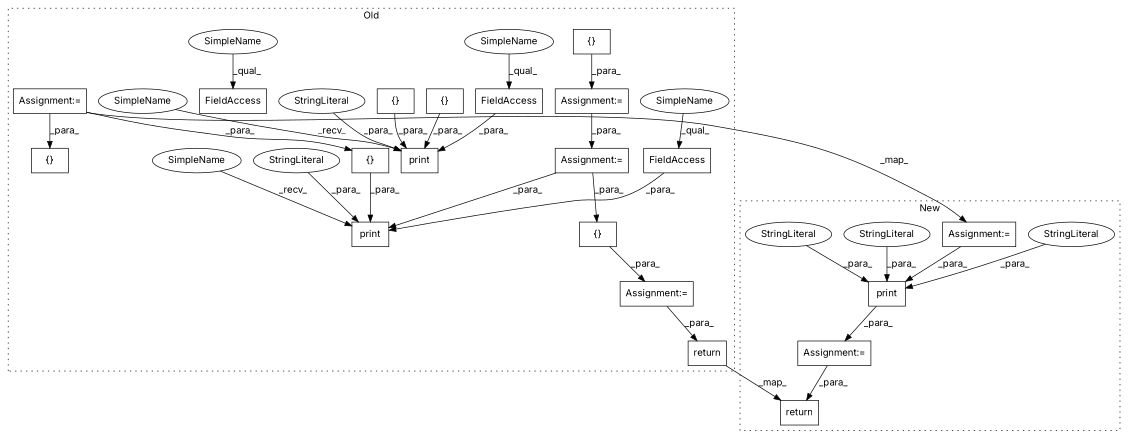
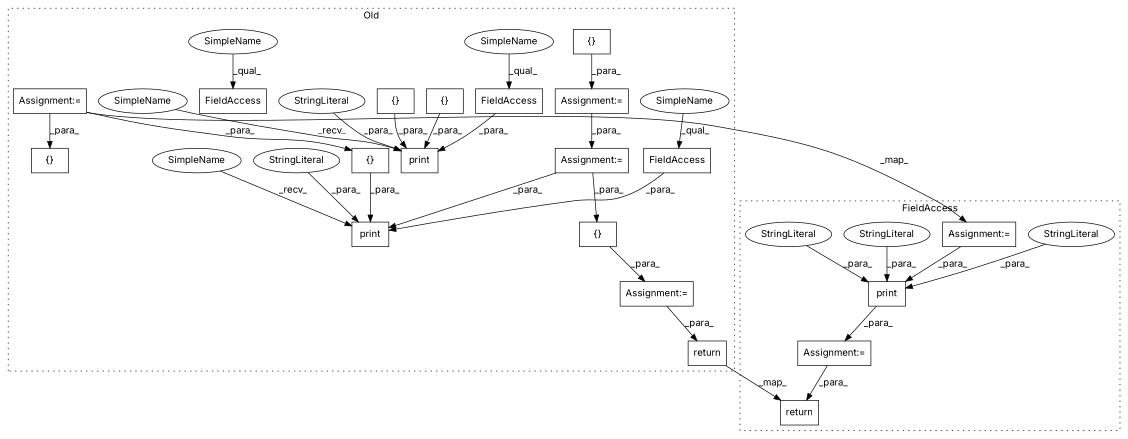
cluster "New": label "New" -> "FieldAccess"
